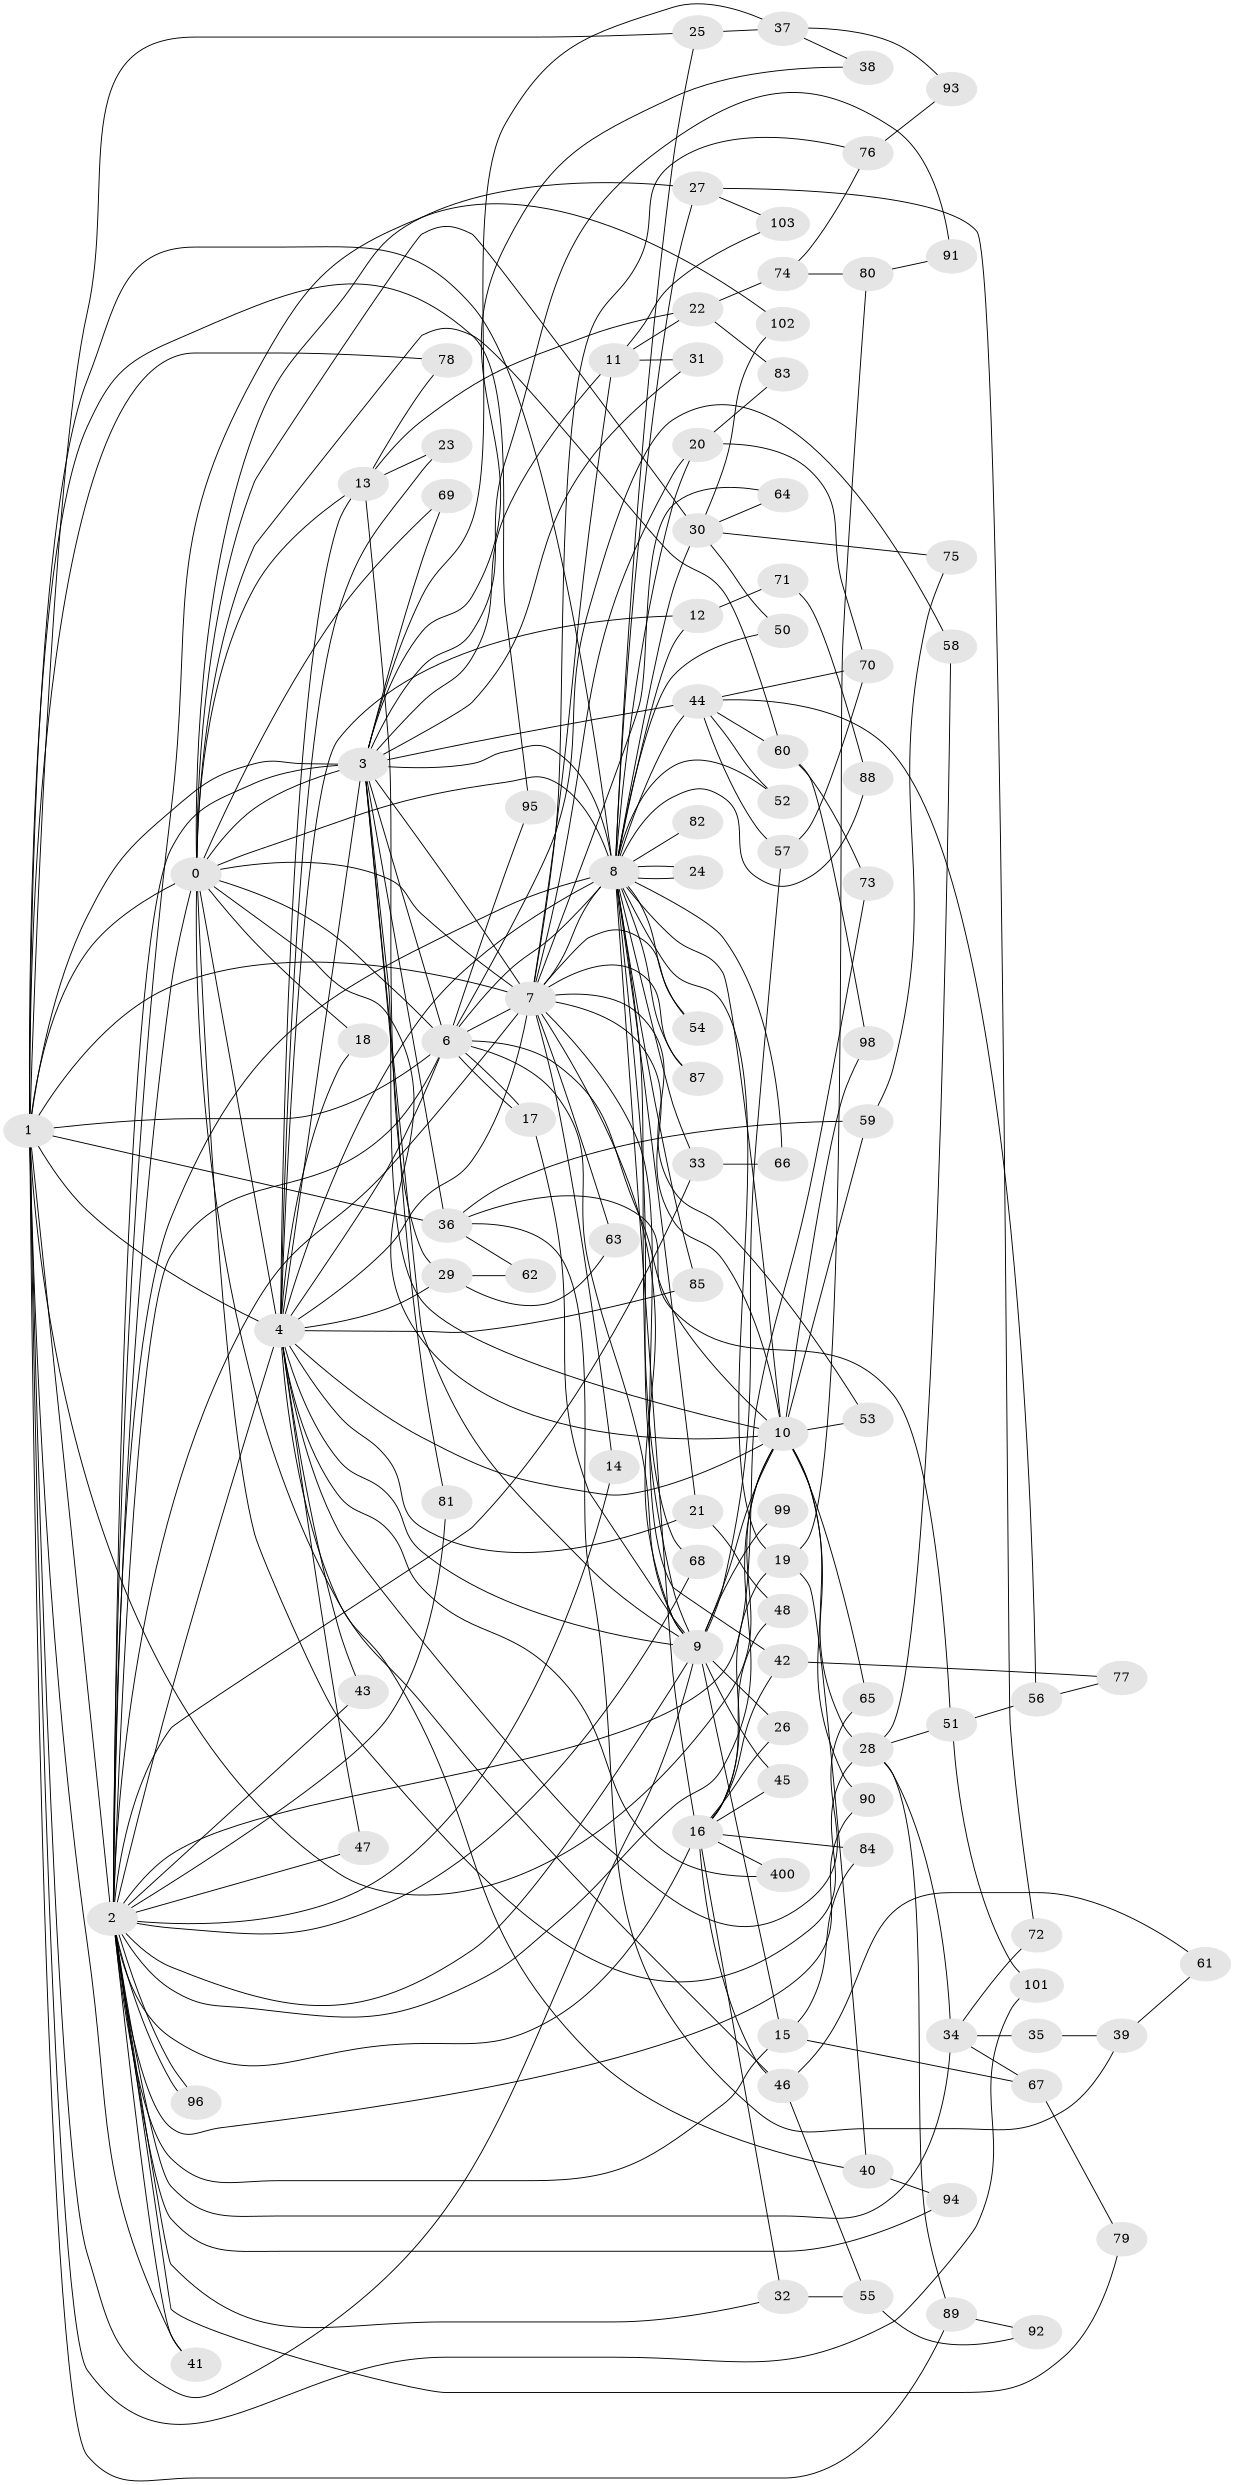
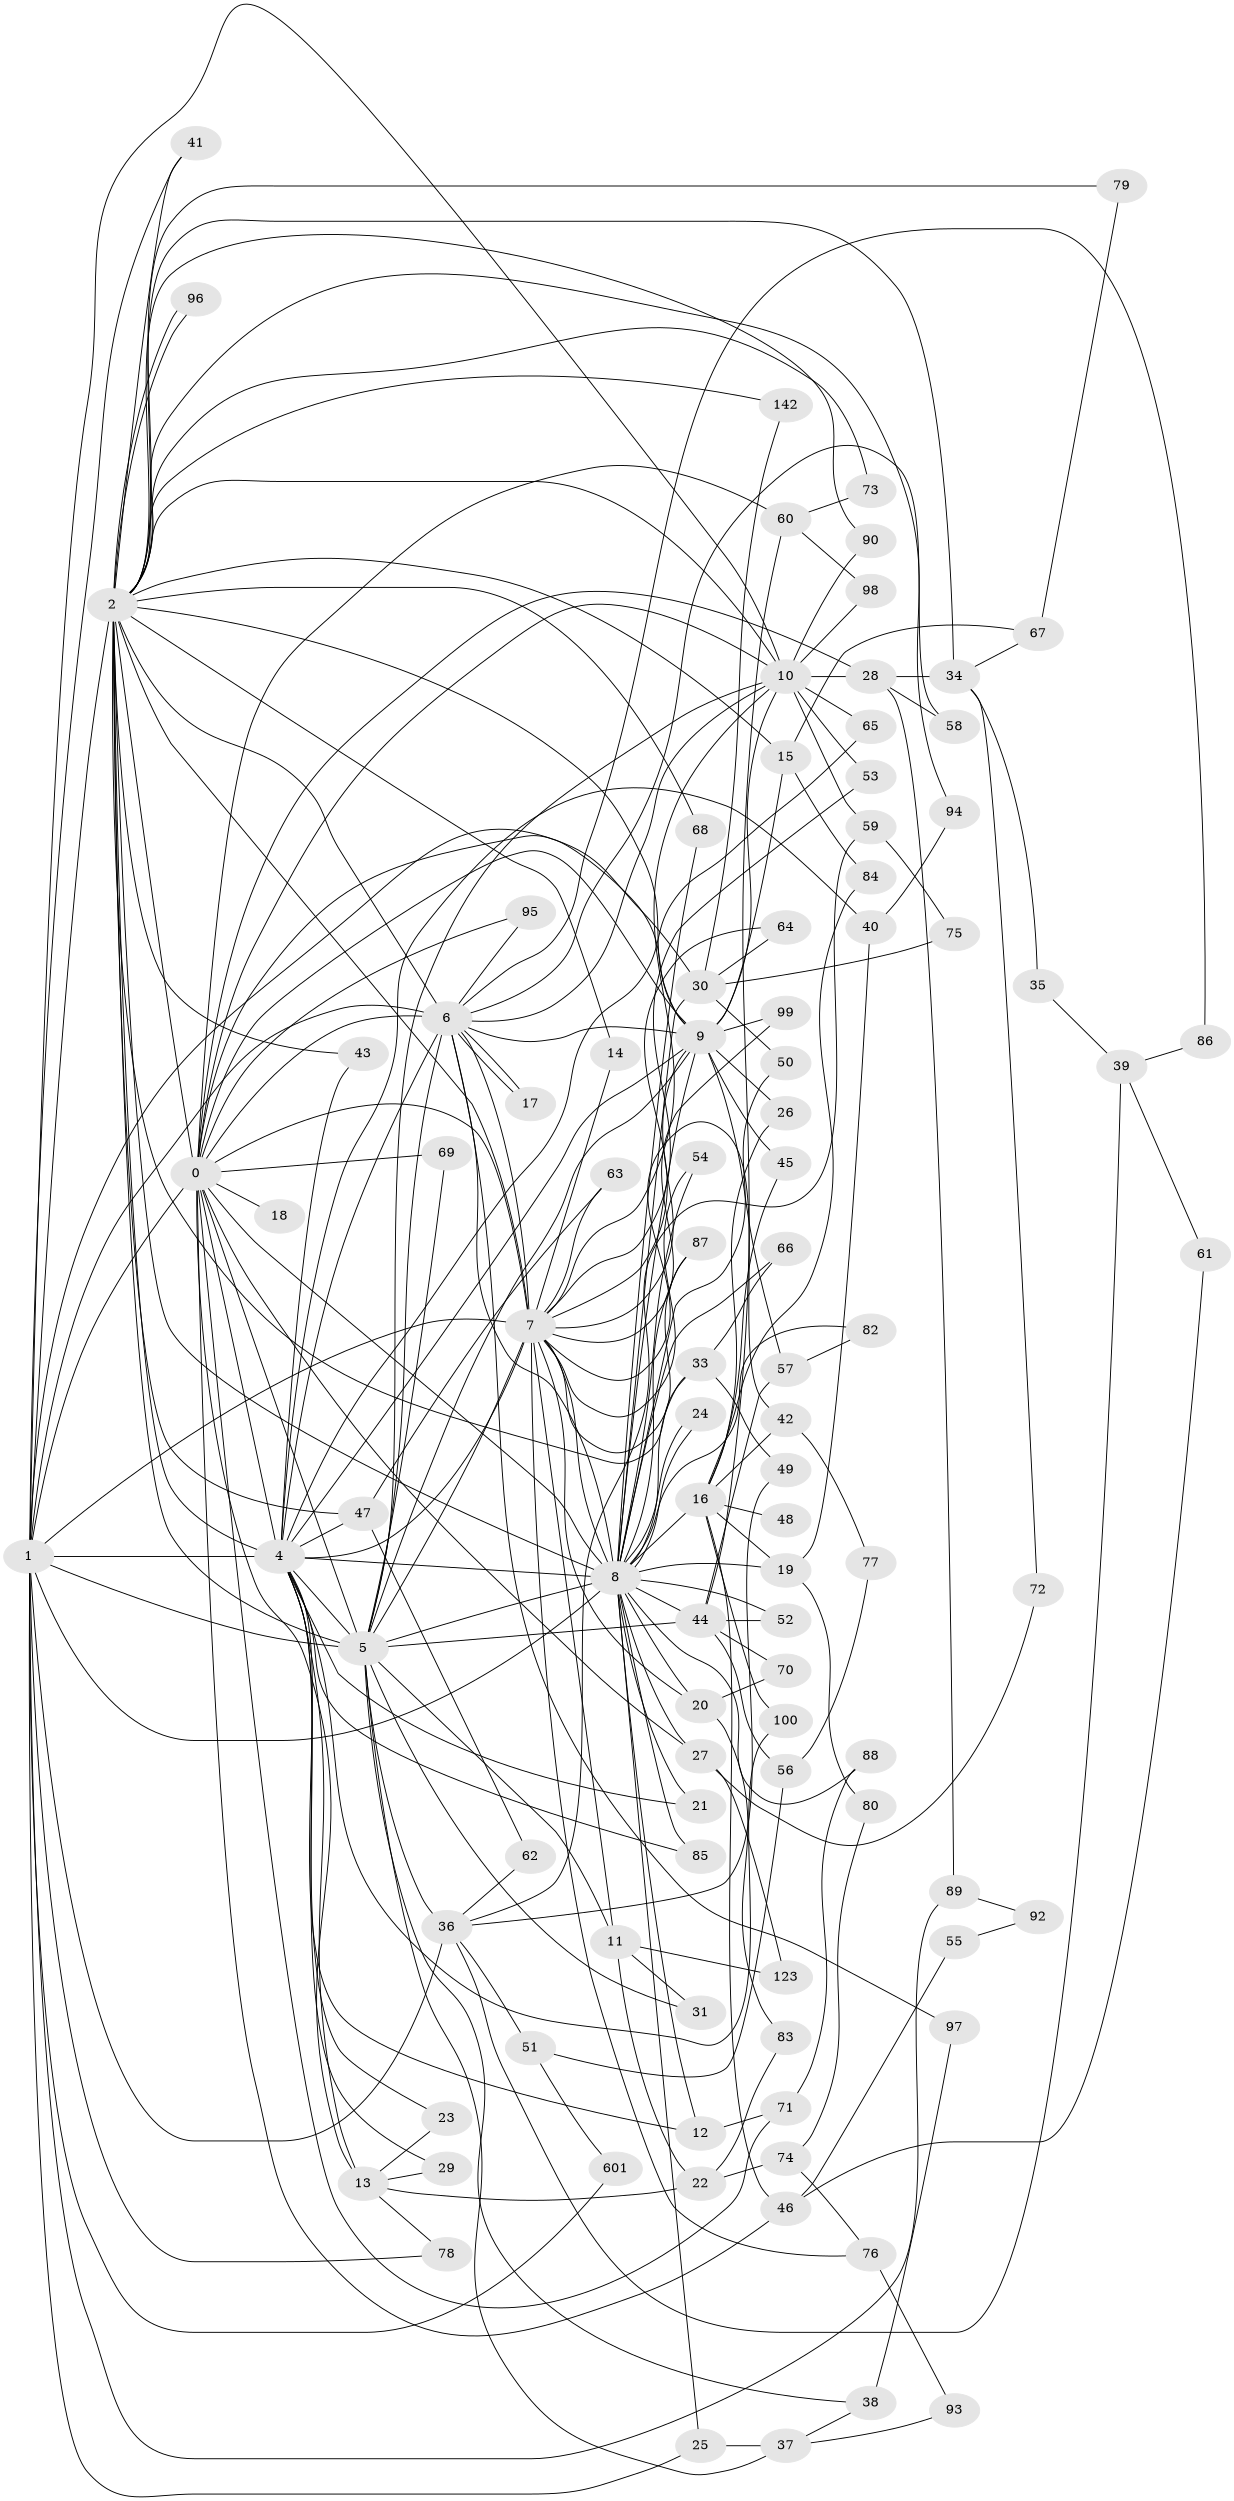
node "103": label "103" -> "123"
node "91": removed
node "102": label "102" -> "142"
edge "95" -- "1": now "95" -- "0"
node "3": label "3" -> "5"
edge "70" -- "57": now "82" -- "57"
node "86": added
edge "18" -- "4": removed
edge "8" -- "10": removed
edge "99" -- "7": added
edge "29" -- "62": now "47" -- "62"
edge "63" -- "29": now "63" -- "47"
edge "17" -- "9": now "0" -- "9"
node "49": added
edge "4" -- "10": removed
node "81": removed
edge "21" -- "48": removed
edge "51" -- "28": removed
node "400": label "400" -> "100"
edge "0" -- "71": added
node "101": label "101" -> "601"
node "97": added
edge "16" -- "2": removed
node "32": removed
